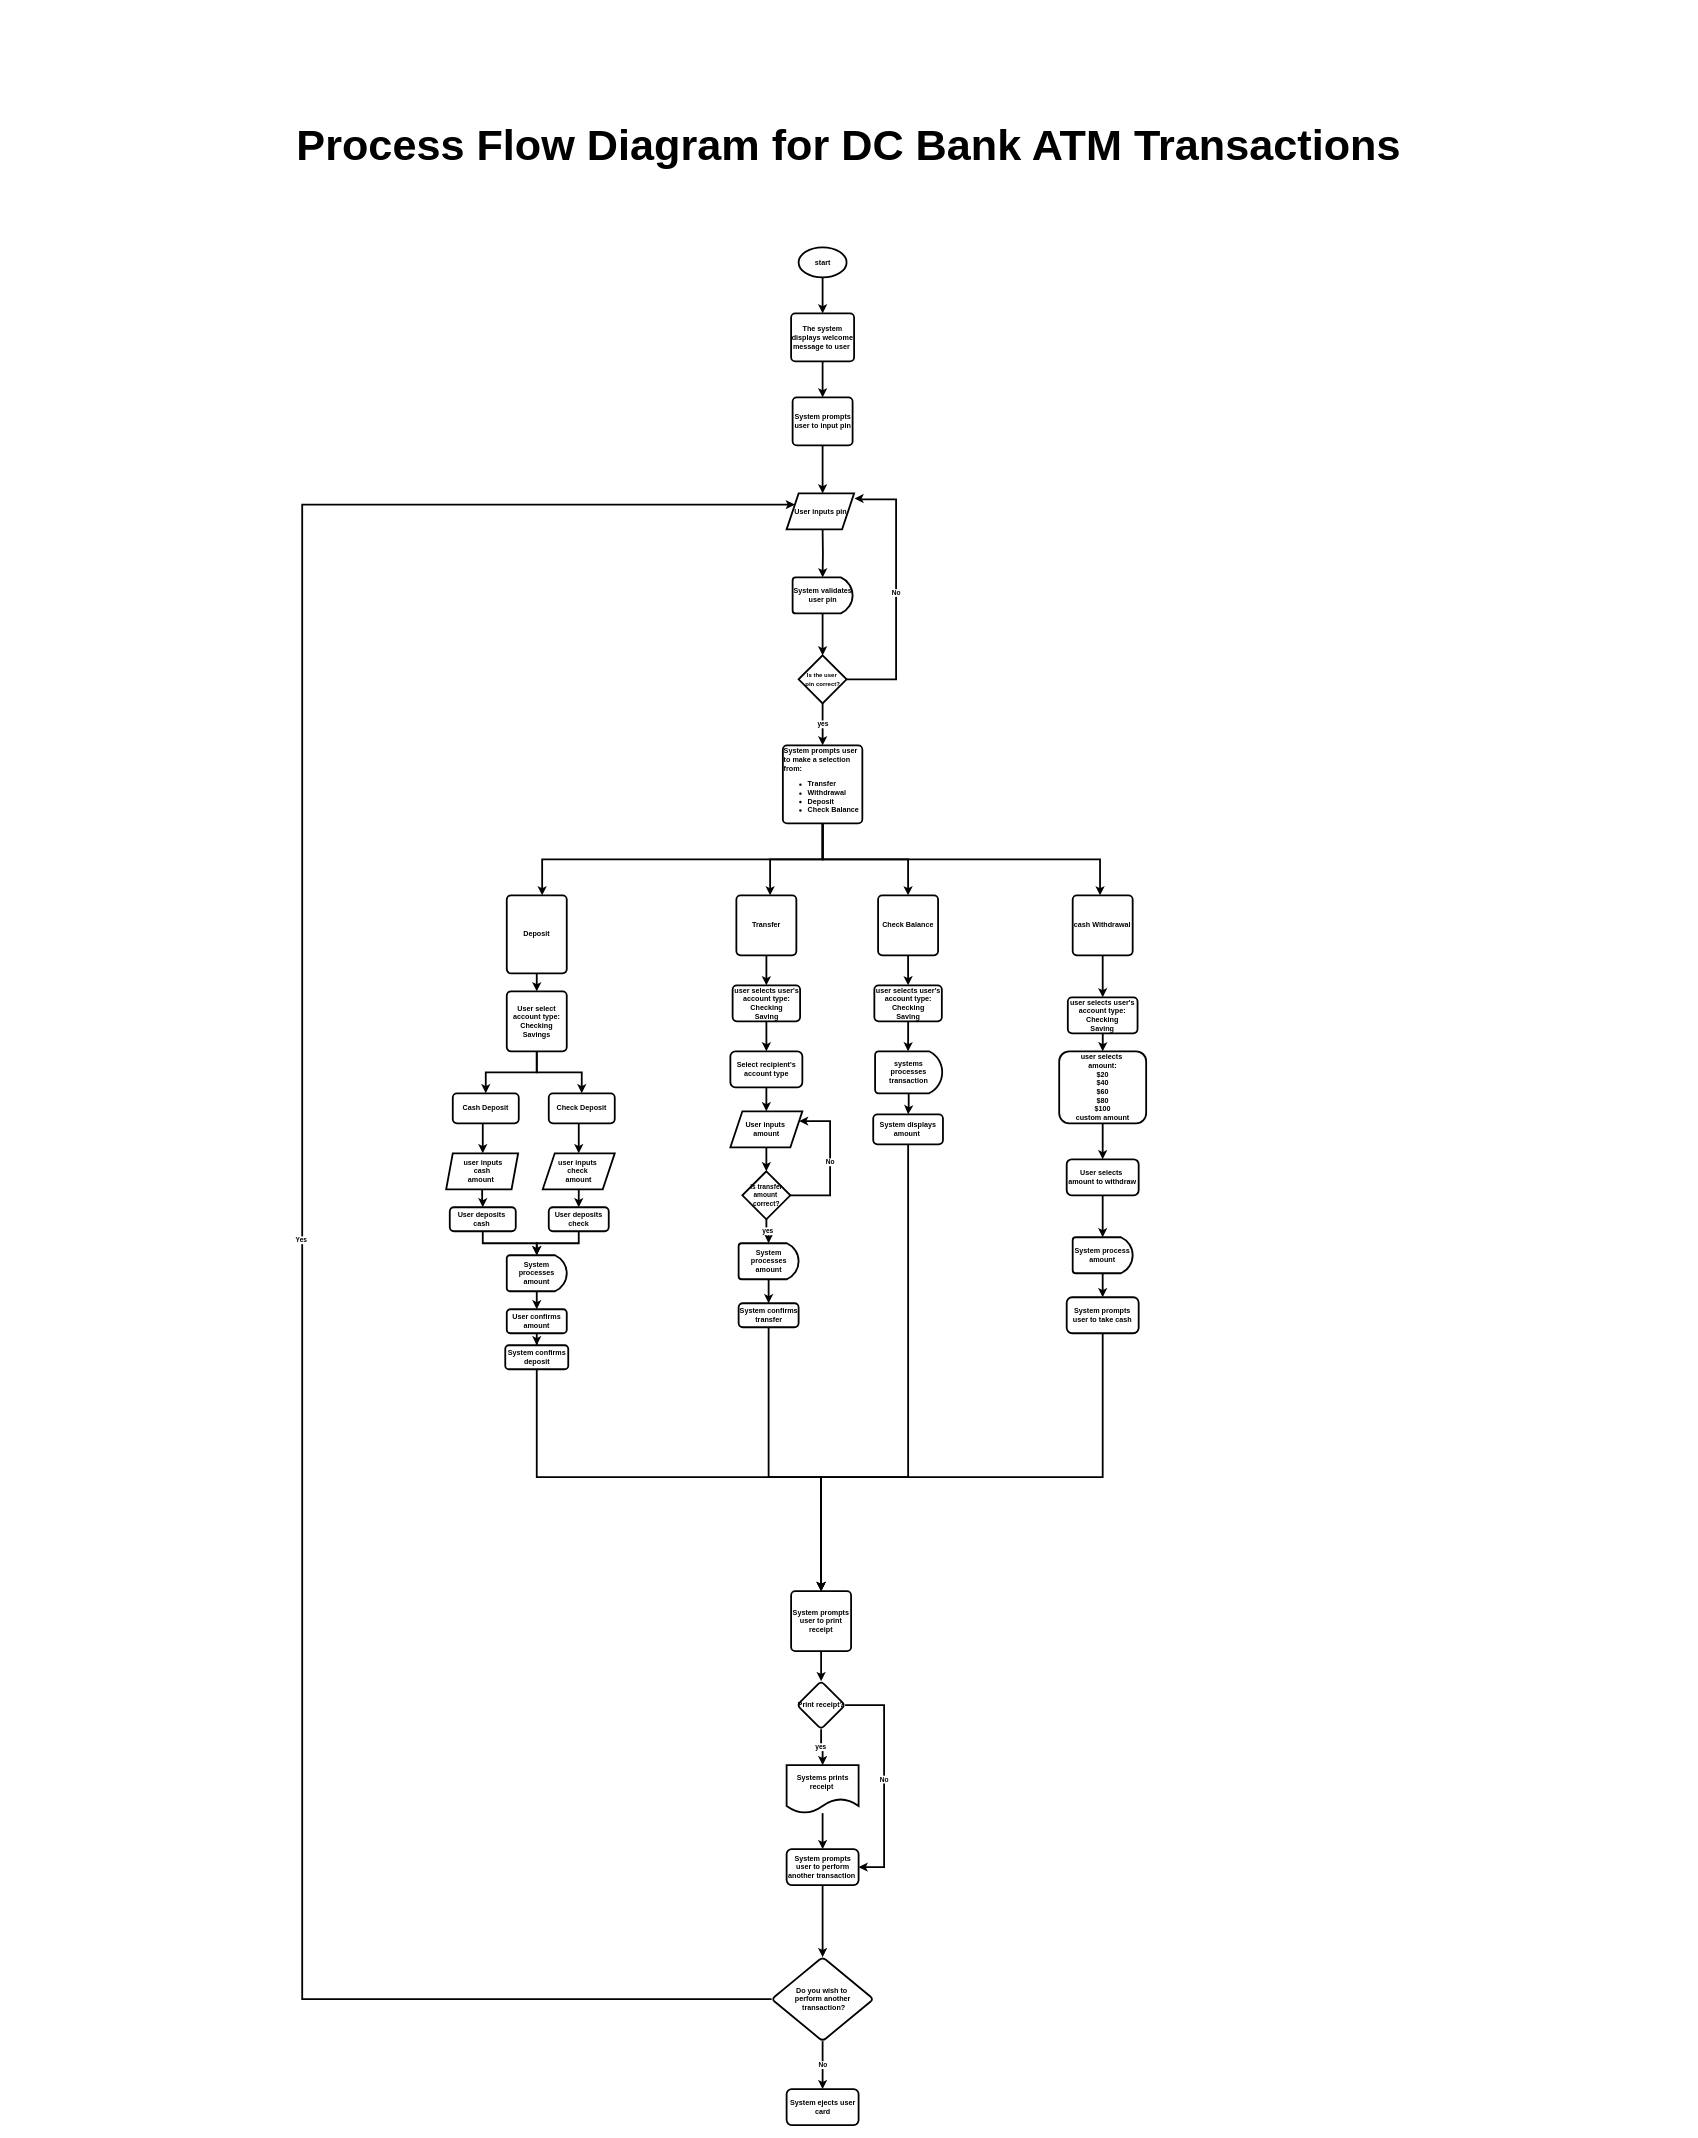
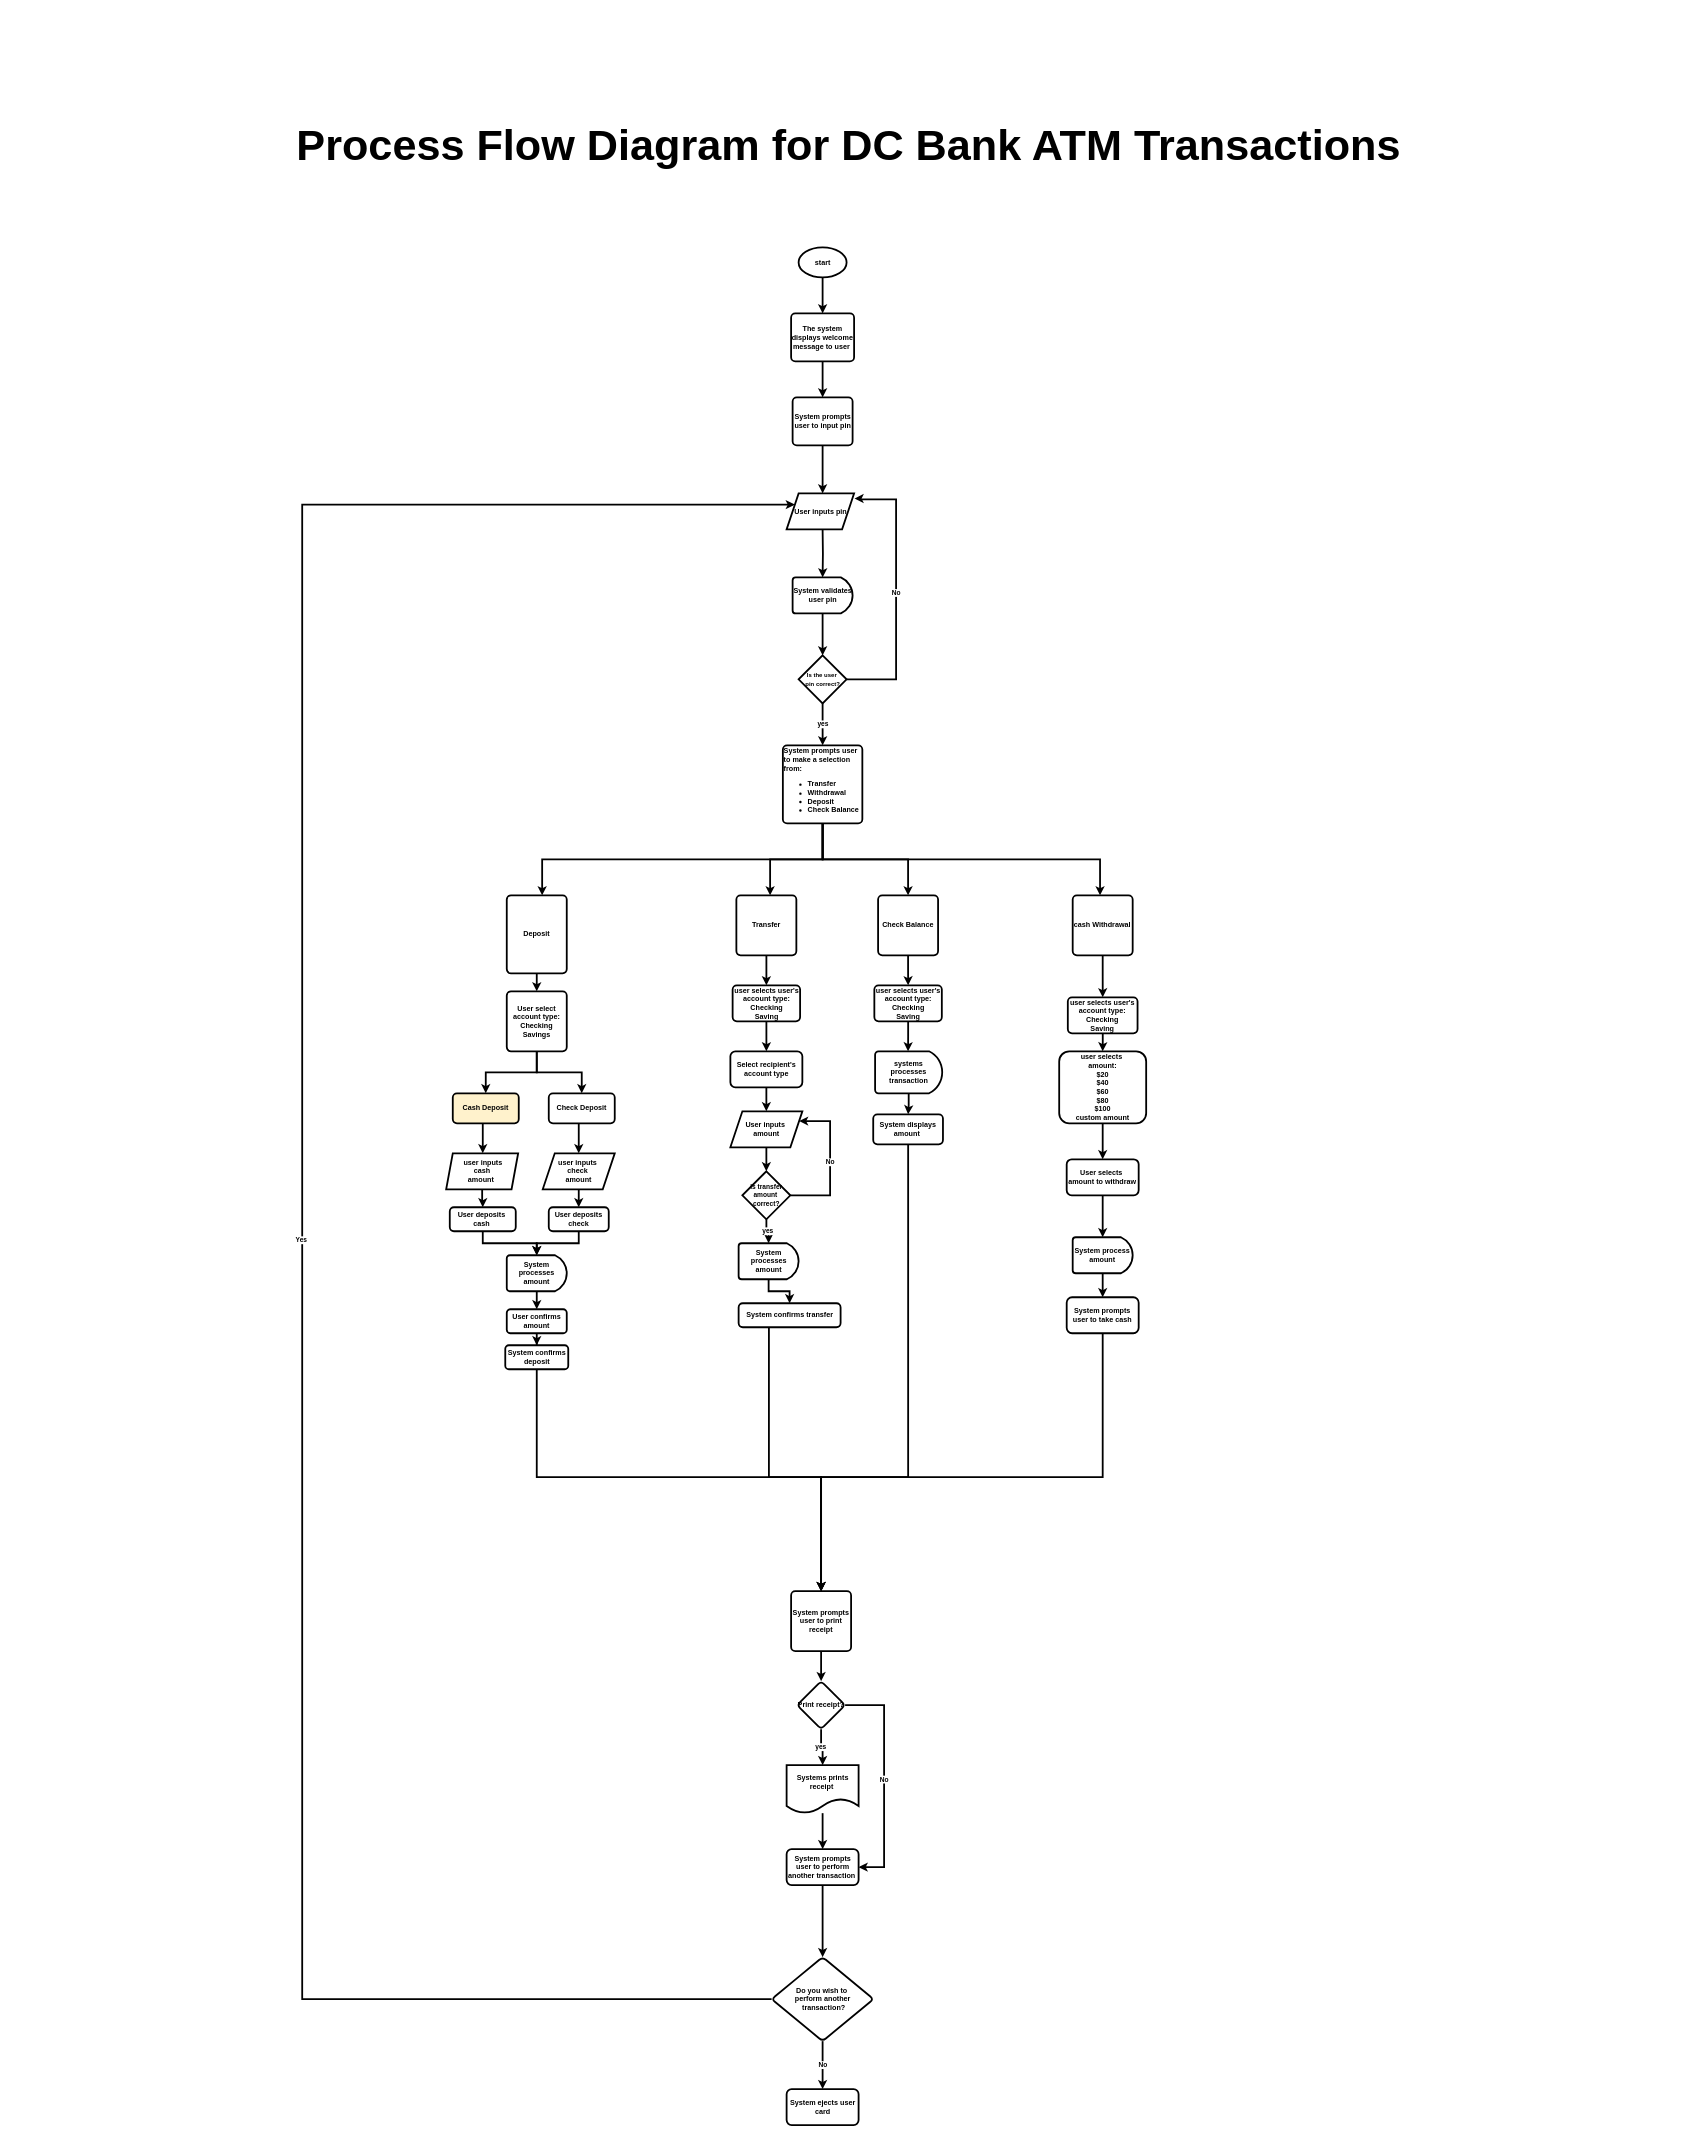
node "Cash Deposit": fillcolor #ffffff -> #fff2cc
node "System confirms transfer": size 60x24 -> 102x24
